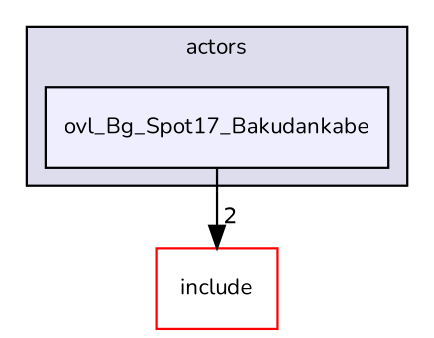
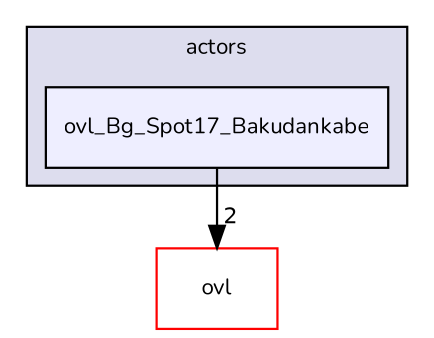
node "include": label "include" -> "ovl"
